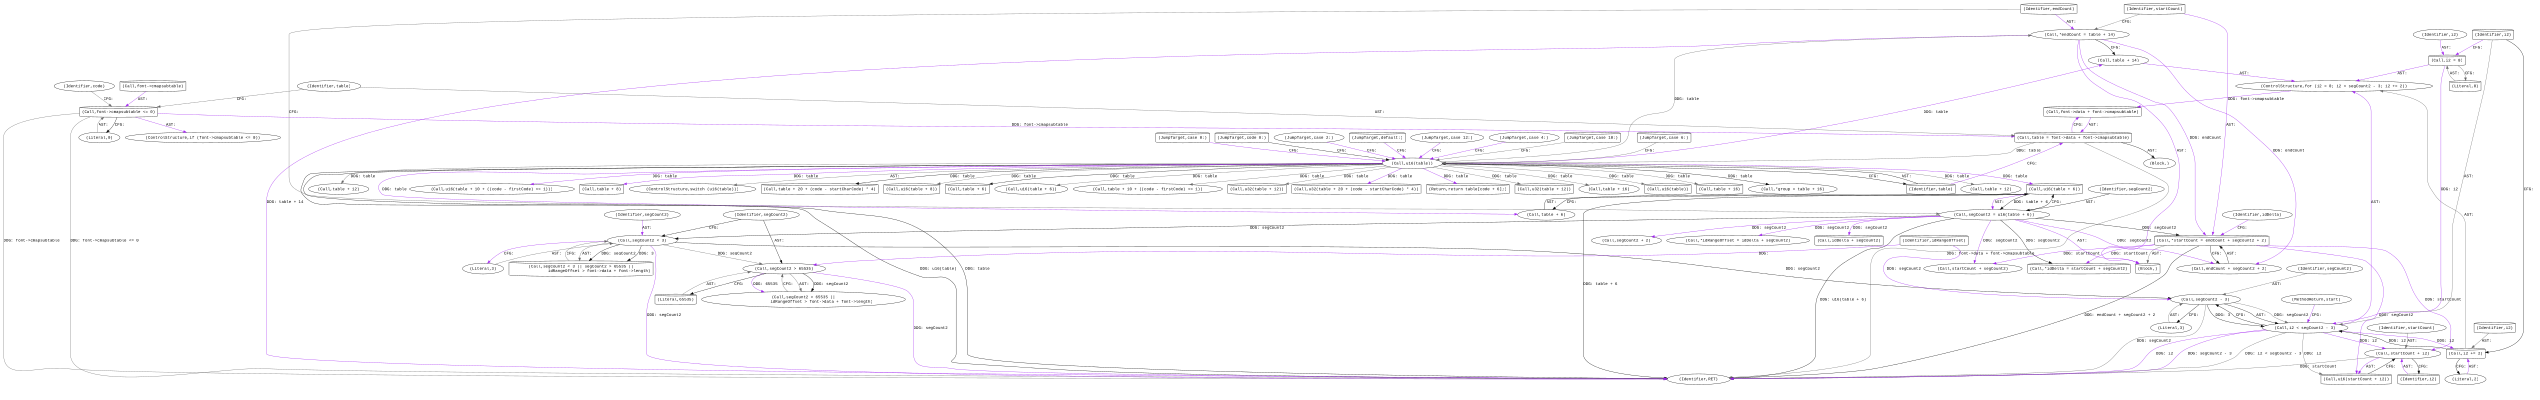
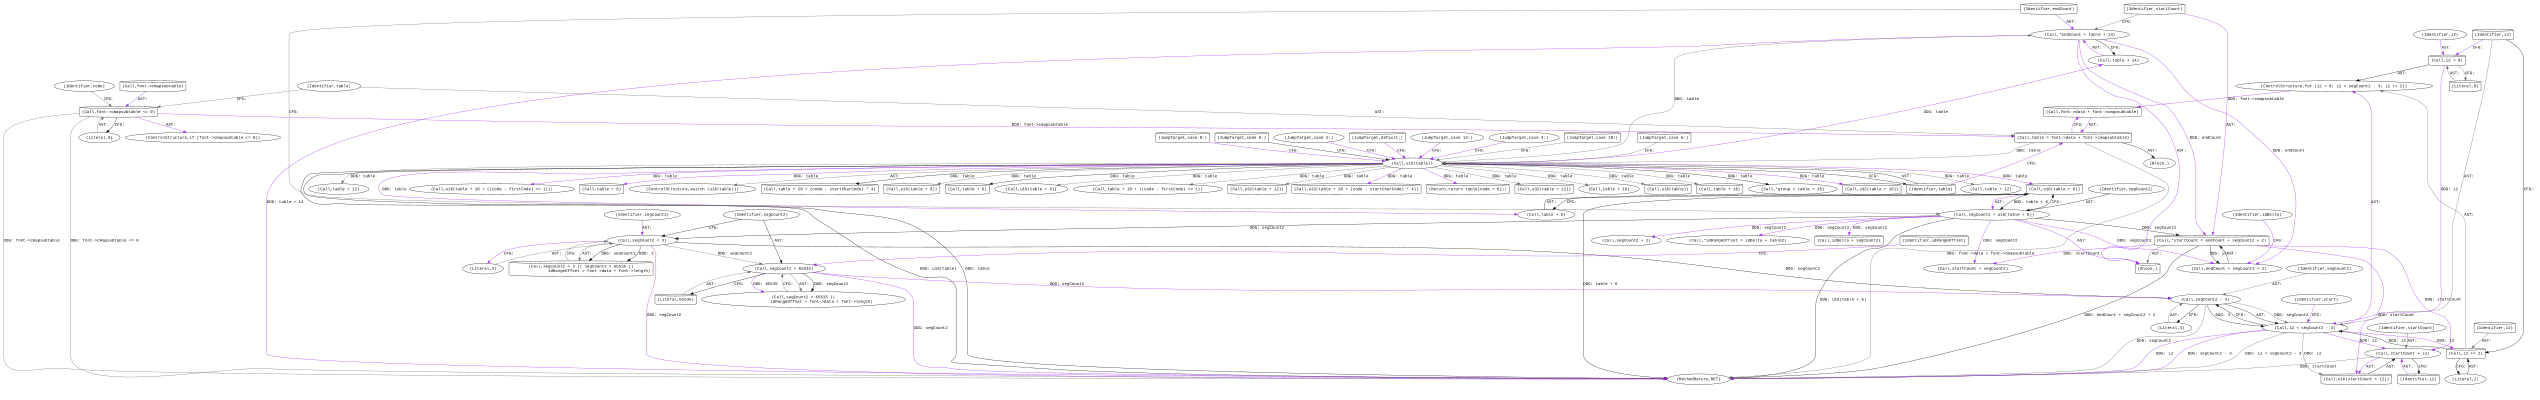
edge "(Call,table + 14)" -> "(ControlStructure,for (i2 = 0; i2 < segCount2 - 3; i2 += 2))": now "(Call,table + 14)" -> "(Call,*endCount = table + 14)"
edge "(Call,i2 = 0)" -> "(ControlStructure,for (i2 = 0; i2 < segCount2 - 3; i2 += 2))": color purple -> black
node "(Call,u32(table + 16))": added
edge "(Identifier,idDelta)" -> "(Call,*startCount = endCount + segCount2 + 2)": now "(Identifier,idDelta)" -> "(Call,endCount + segCount2 + 2)"
node "(Call,*idRangeOffset = idDelta + segCount2)": label "(Call,*idRangeOffset = idDelta + segCount2)" -> "(Call,*idRangeOffset = idDelta + table2)"
edge "(Identifier,idRangeOffset)" -> "(Call,segCount2 > 65535)": label "DDG: " -> "CFG: "
edge "(Call,*startCount = endCount + segCount2 + 2)" -> "(Call,endCount + segCount2 + 2)": label "CFG: " -> "DDG: i2"
node "(Call,*idDelta = startCount + segCount2)": removed
edge "(Identifier,idRangeOffset)" -> "(Call,segCount2 - 3)": now "(Call,segCount2 > 65535)" -> "(Call,segCount2 - 3)"
node "(MethodReturn,start)": label "(MethodReturn,start)" -> "(Identifier,start)"
edge "(Call,*startCount = endCount + segCount2 + 2)" -> "(Call,u16(startCount + i2))": label "DDG: segCount2" -> "DDG: startCount"
edge "(Call,u16(startCount + i2))" -> "(Call,startCount + i2)": label "CFG: " -> "AST: "
edge "(Literal,2)" -> "(Call,i2 += 2)": color purple -> black
node "(Identifier,RET)": label "(Identifier,RET)" -> "(MethodReturn,RET)"
